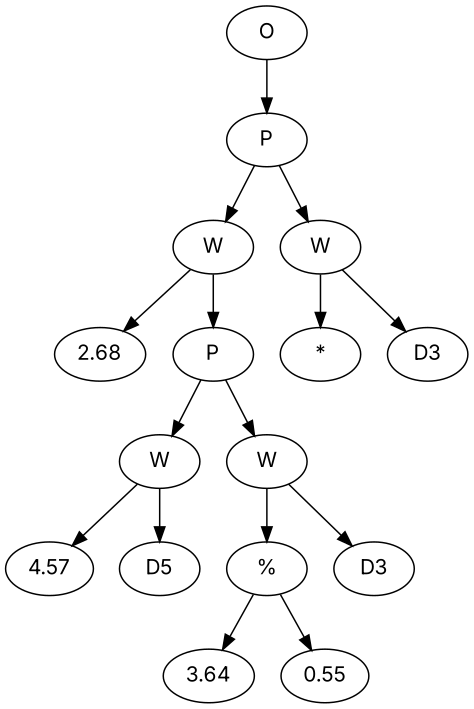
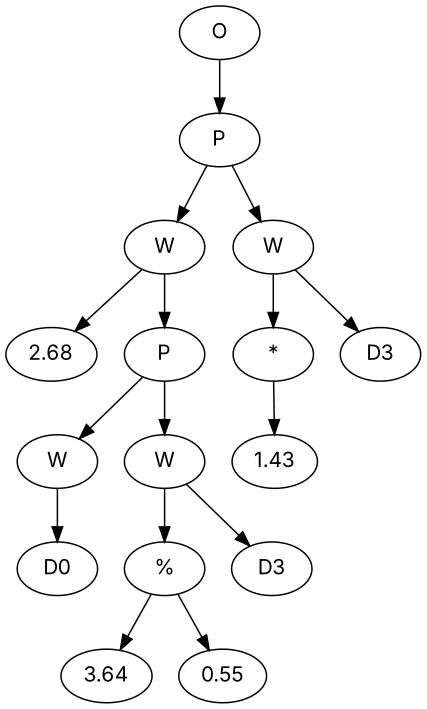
node "1.43": added
node "4.57": removed
node "D5": label "D5" -> "D0"
